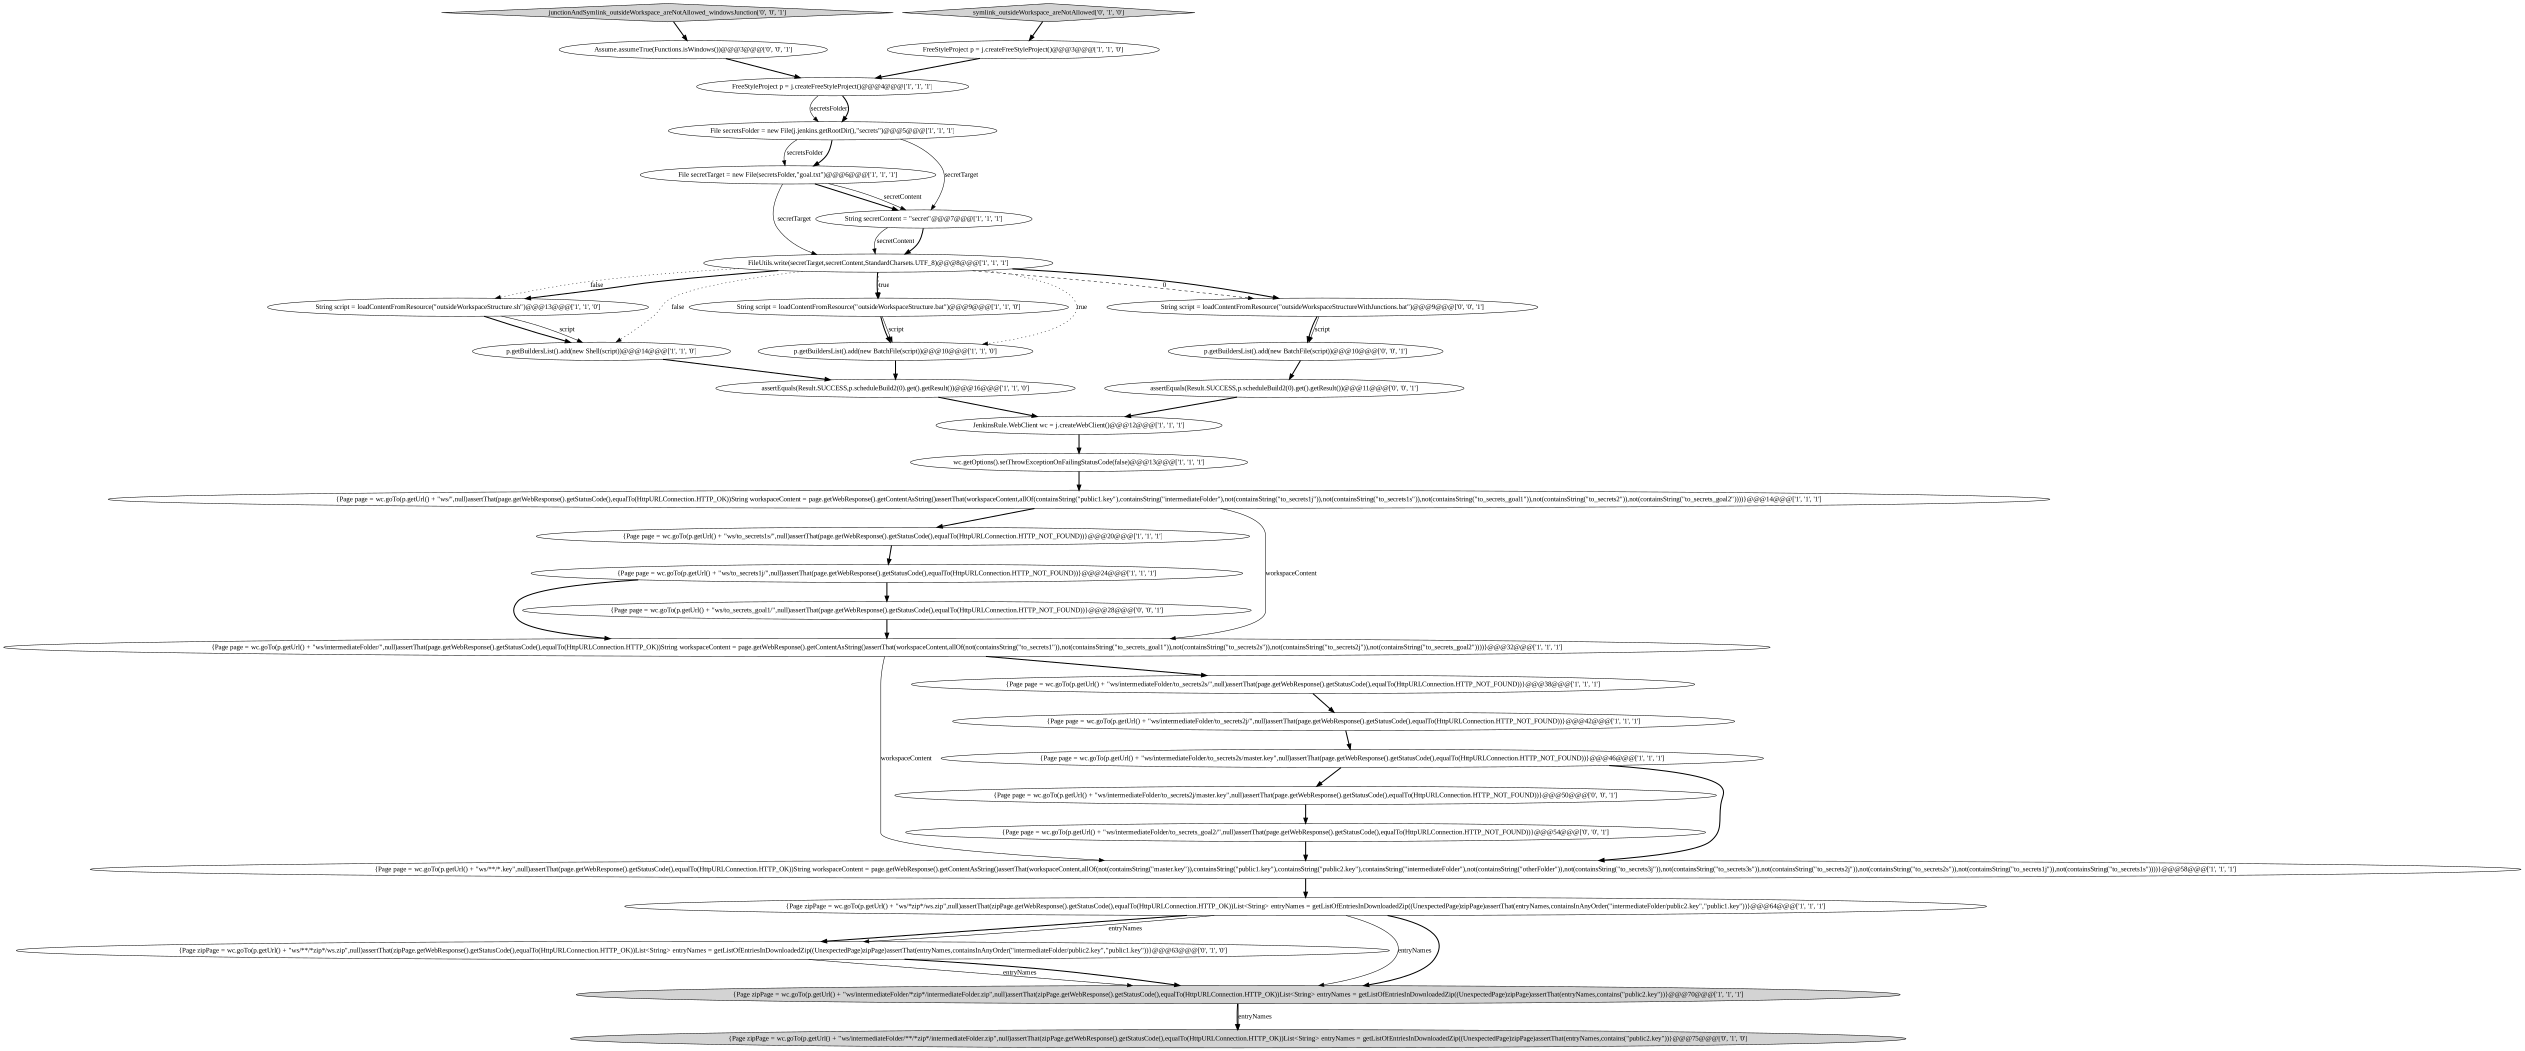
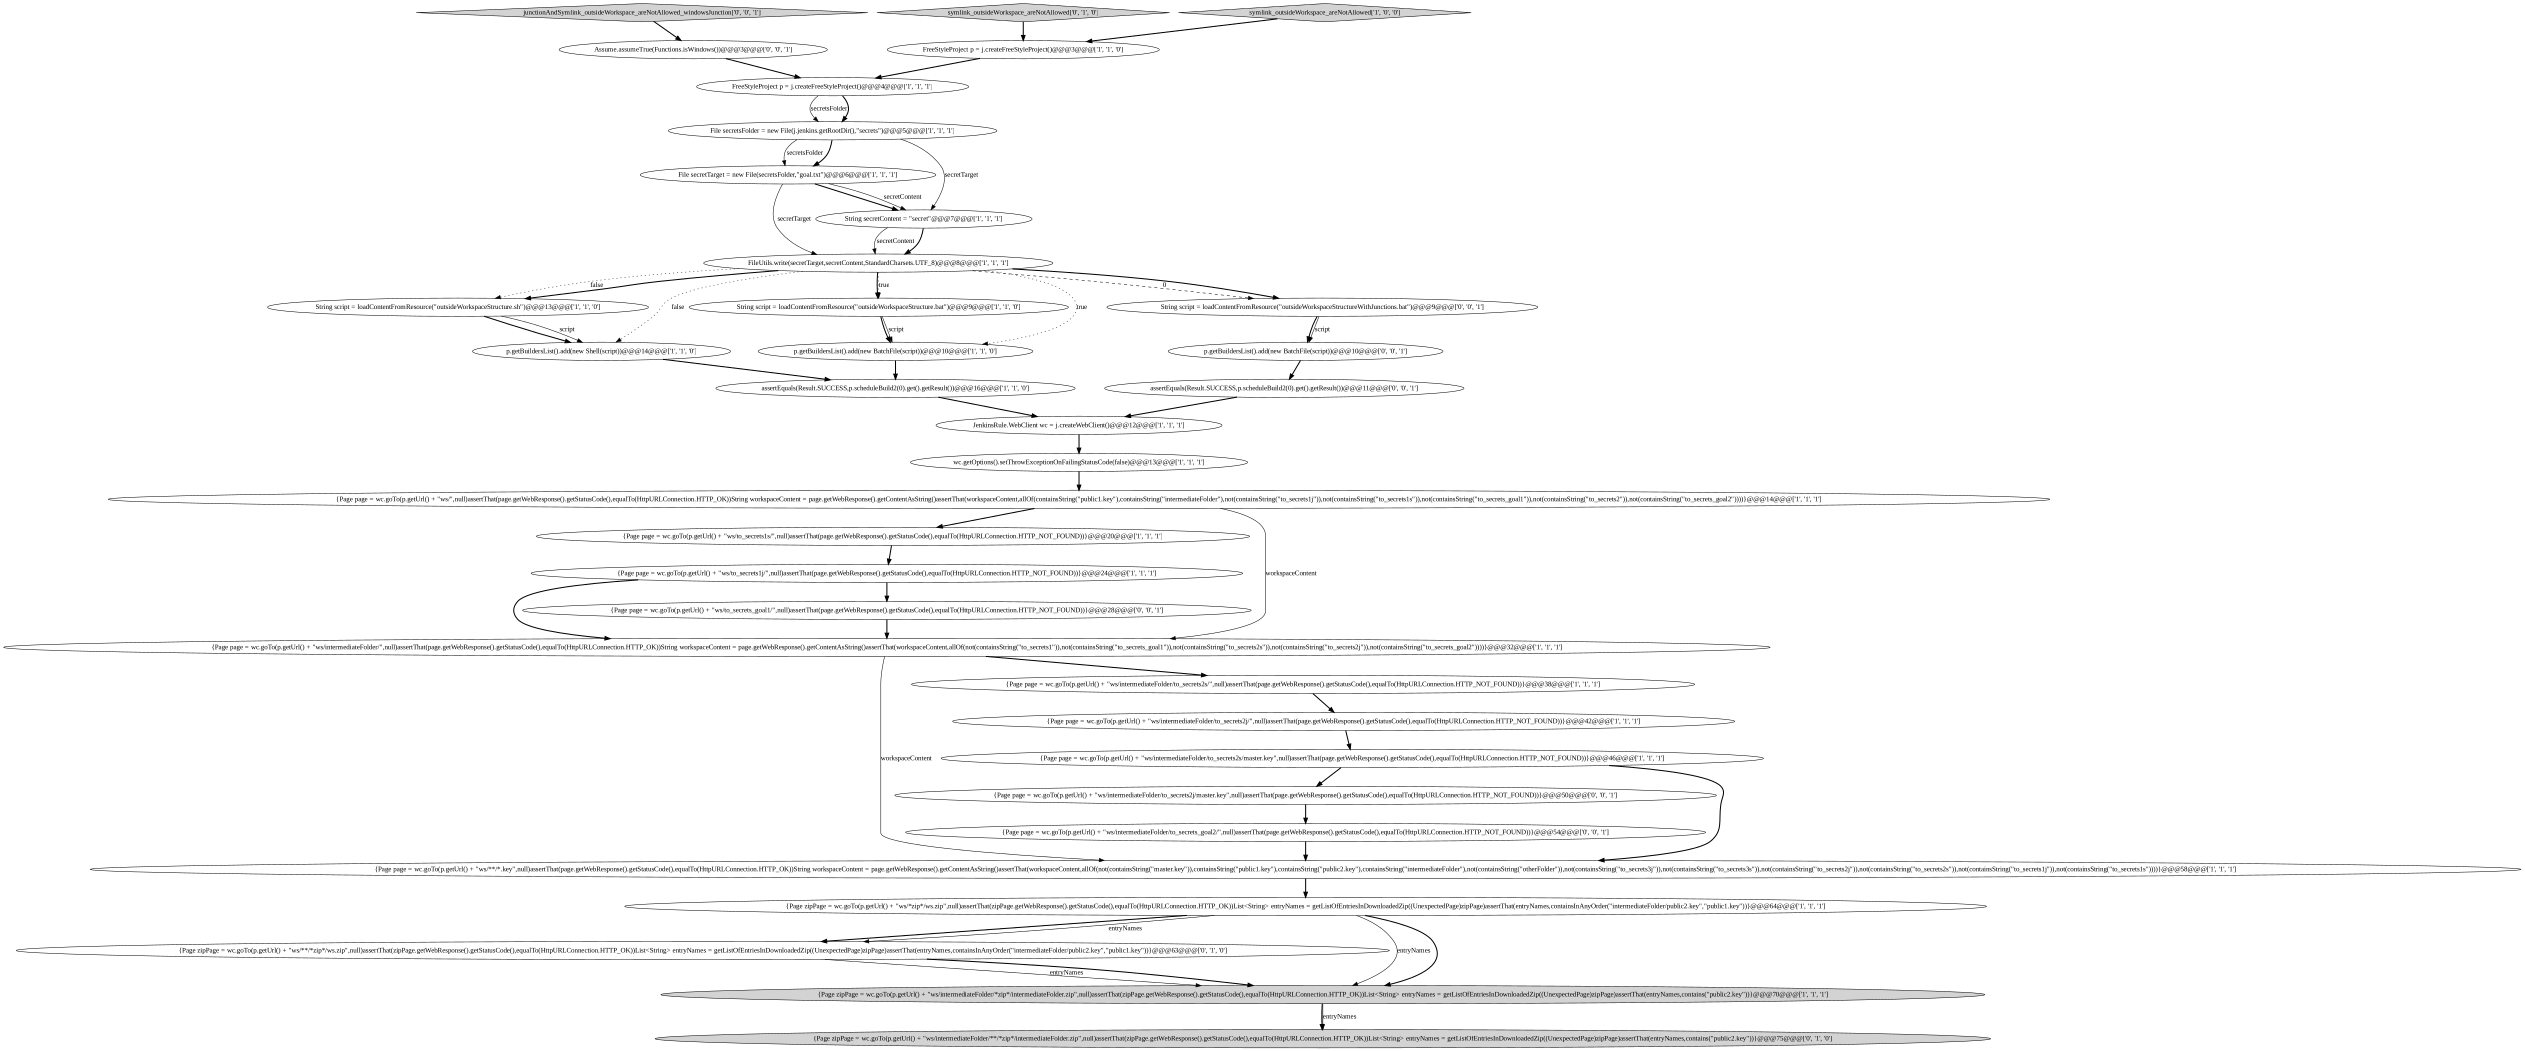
node "symlink_outsideWorkspace_areNotAllowed['1', '0', '0']": added
